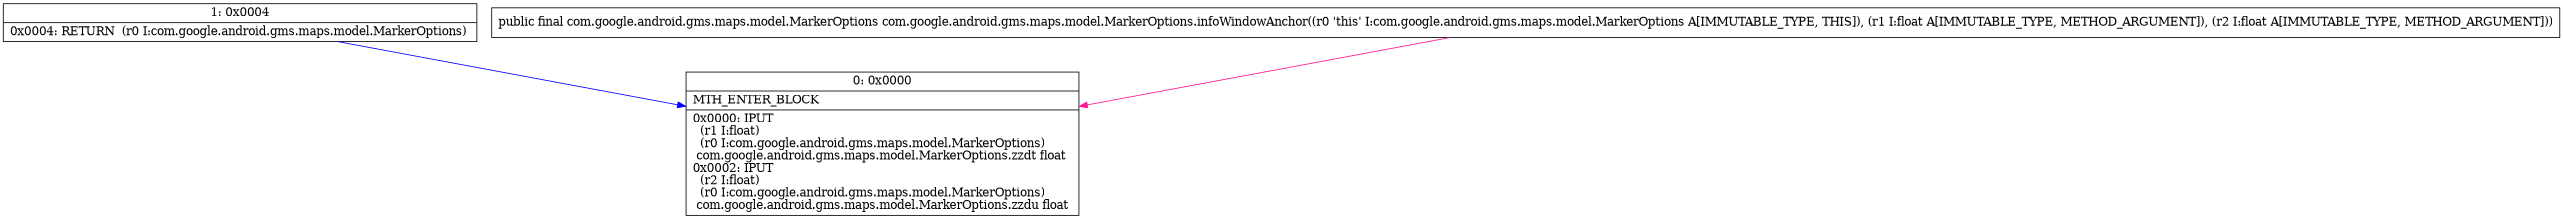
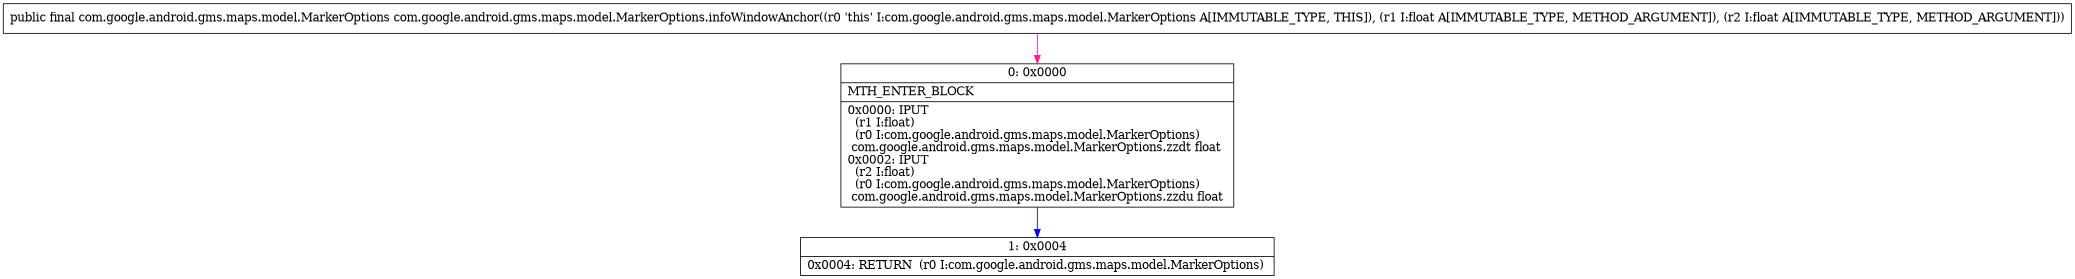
edge "1: 0x0004" -> "0: 0x0000": reversed
